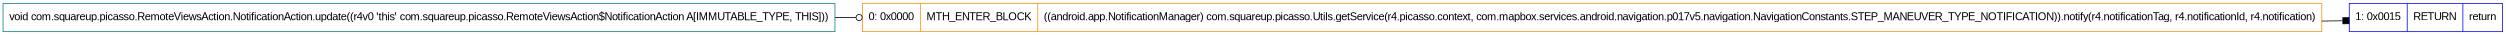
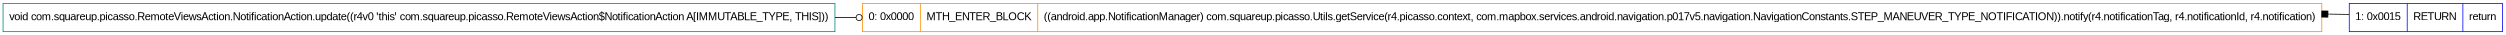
edge "0: 0x0000" -> "1: 0x0015": reversed
